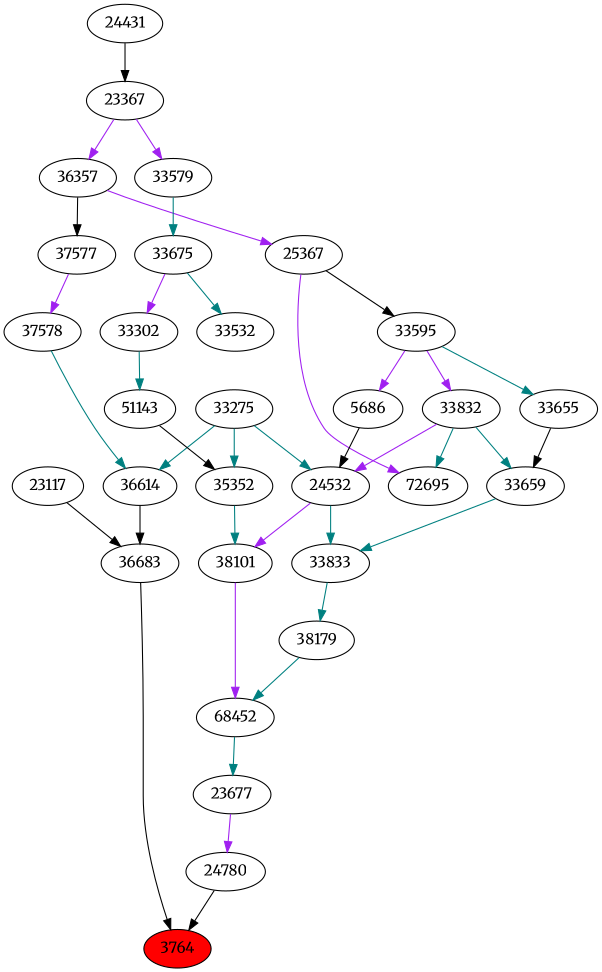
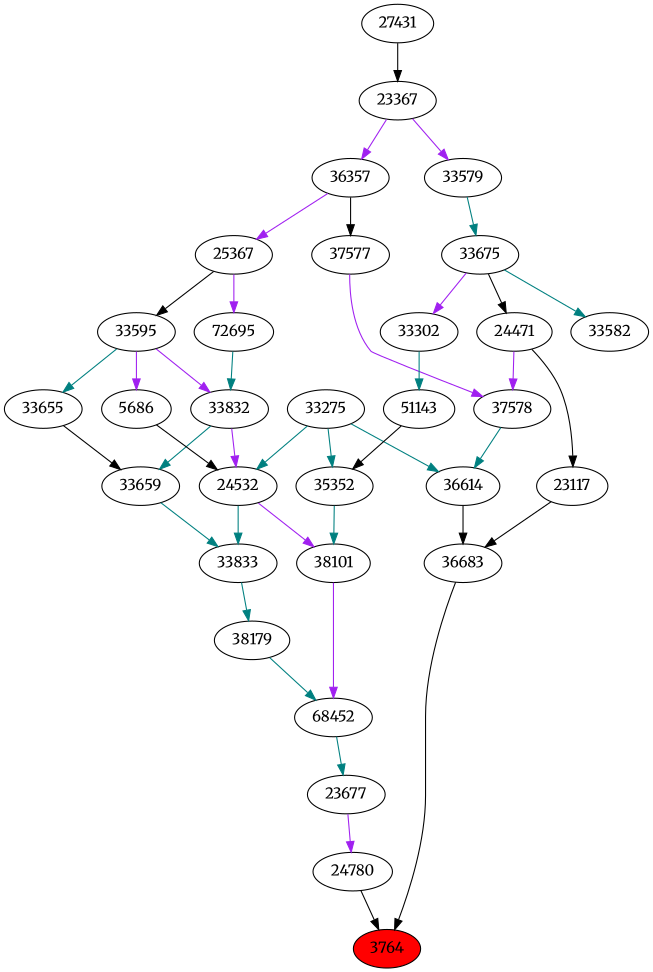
node "24431": label "24431" -> "27431"
node "33532": label "33532" -> "33582"
node "24471": added
edge "33832" -> "72695": reversed
